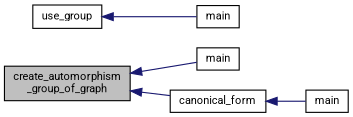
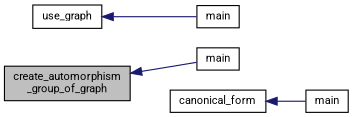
node "use_group": label "use_group" -> "use_graph"
edge "canonical_form" -> "create_automorphism _group_of_graph": removed
